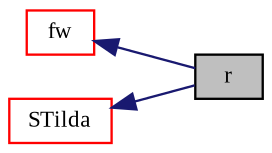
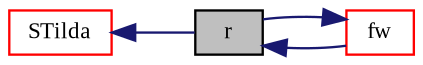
edge "fw" -> "r": added
